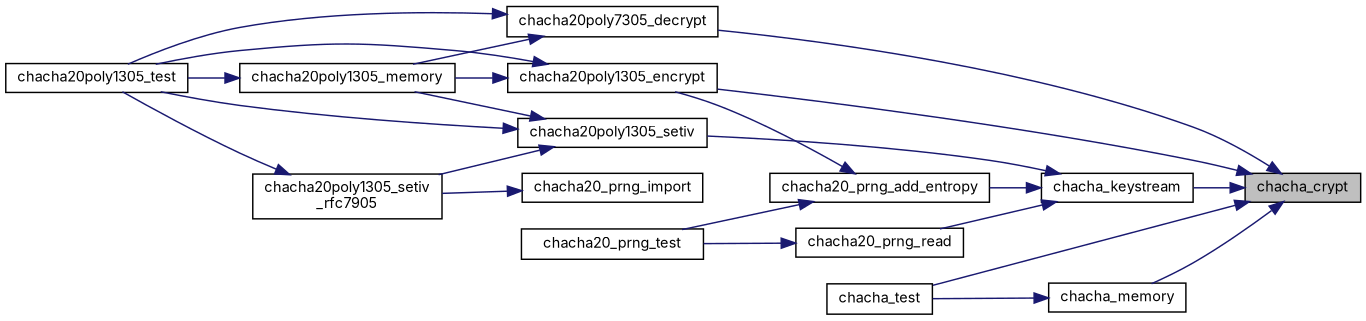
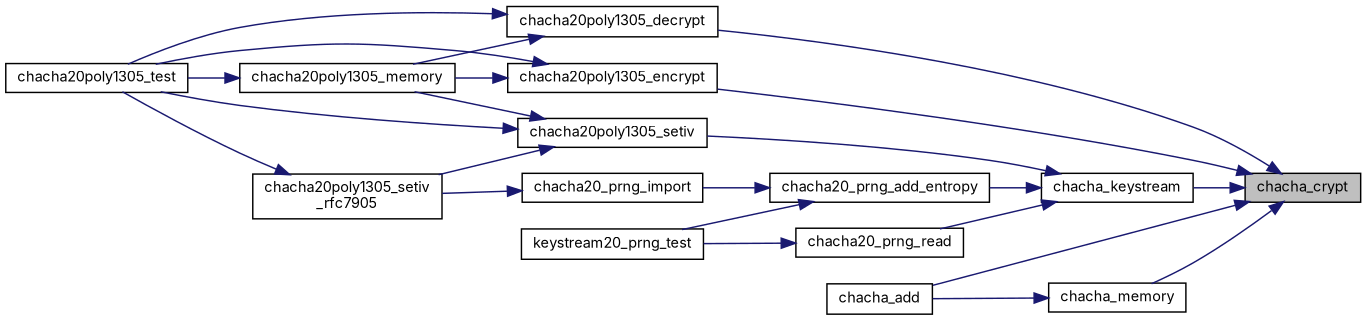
node "chacha20poly7305_decrypt": label "chacha20poly7305_decrypt" -> "chacha20poly1305_decrypt"
edge "chacha20poly1305_encrypt" -> "chacha20_prng_add_entropy": now "chacha20_prng_import" -> "chacha20_prng_add_entropy"
node "chacha20_prng_test": label "chacha20_prng_test" -> "keystream20_prng_test"
node "chacha_test": label "chacha_test" -> "chacha_add"
